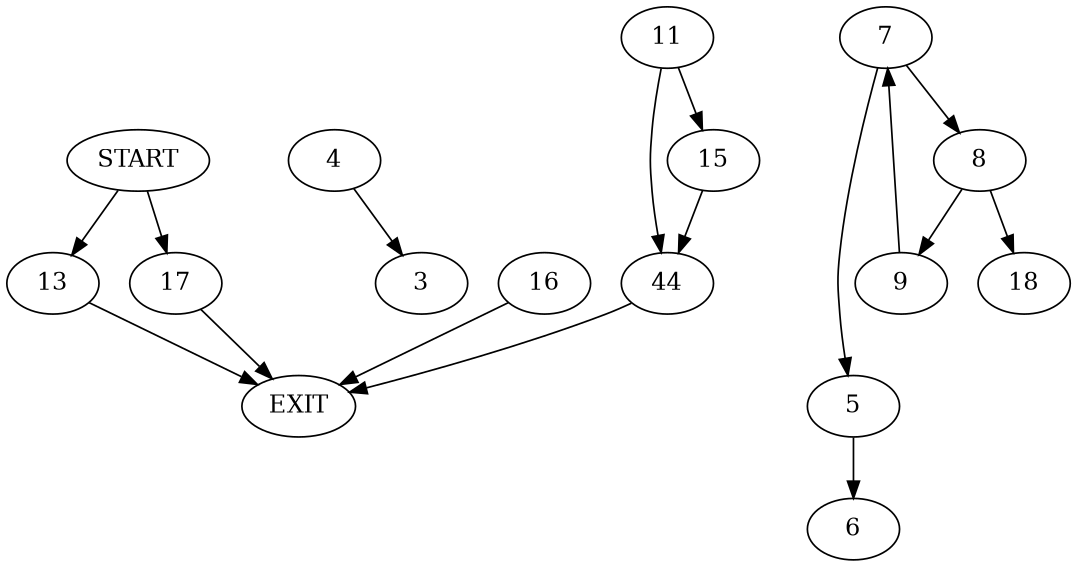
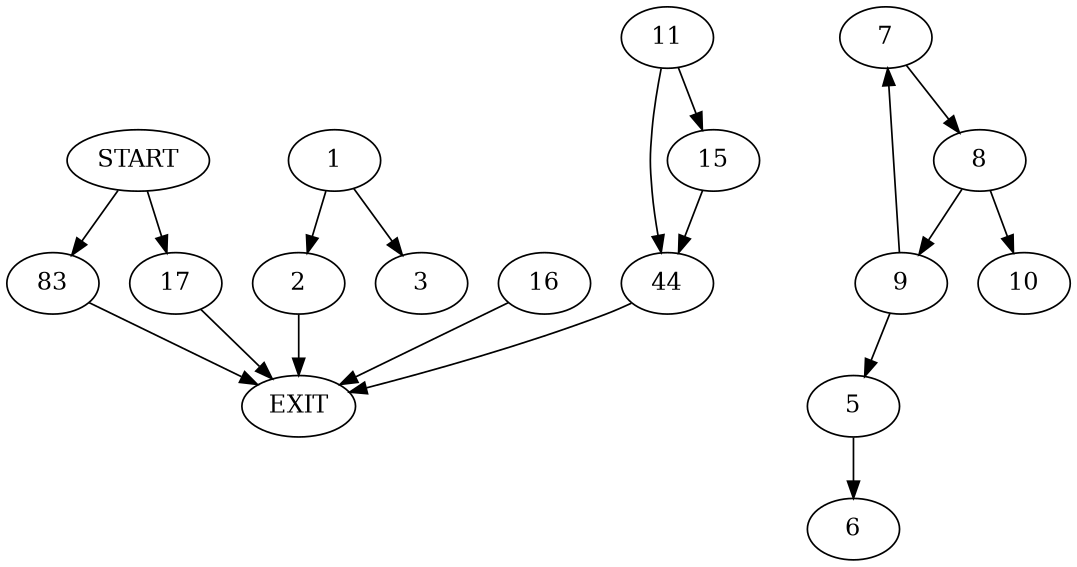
node "4": label "4" -> "1"
edge "7" -> "5": now "9" -> "5"
node "13": label "13" -> "83"
node "2": added
node "18": label "18" -> "10"
